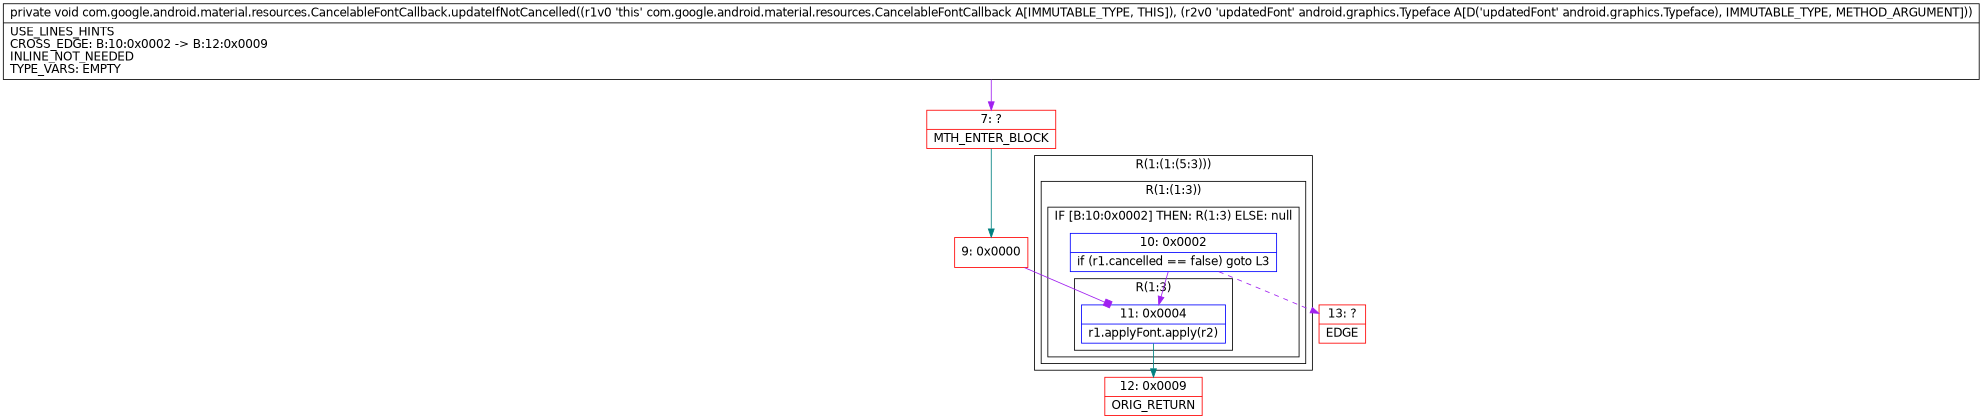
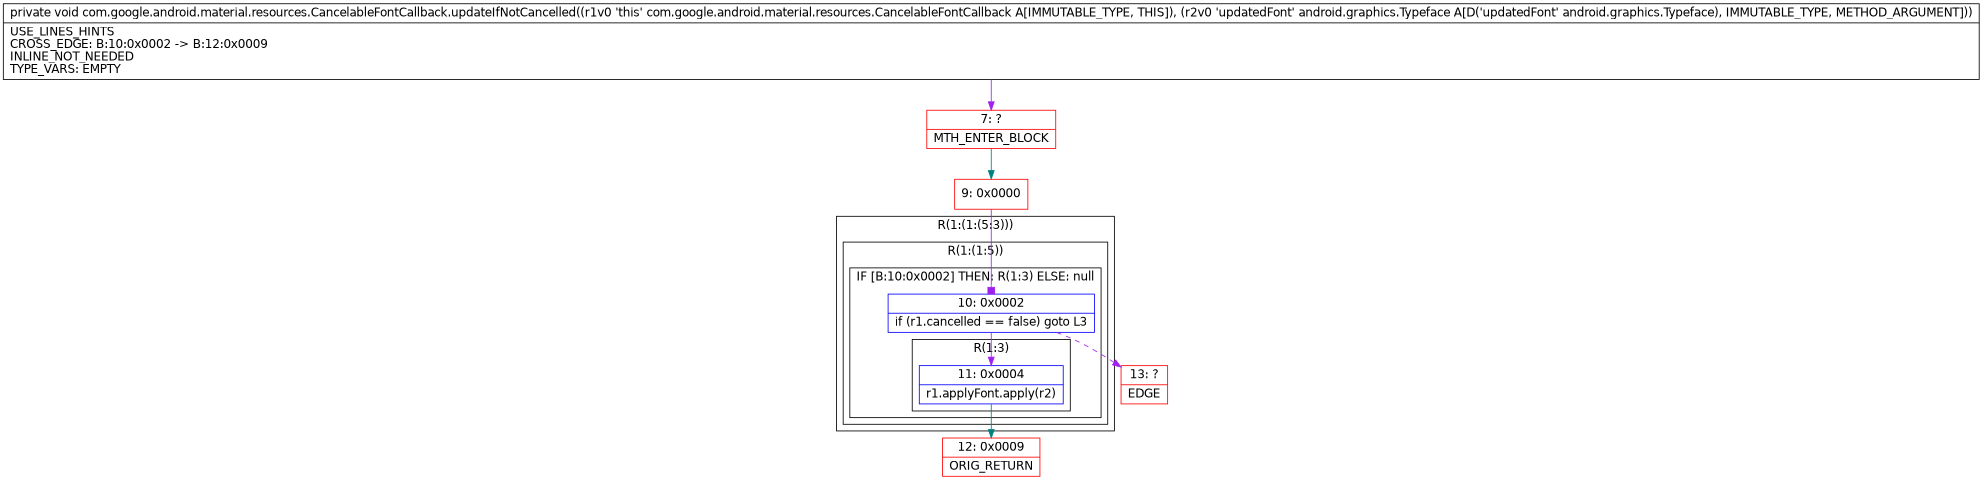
cluster "R(1:(1:3))": label "R(1:(1:3))" -> "R(1:(1:5))"
edge "9: 0x0000" -> "11: 0x0004": now "9: 0x0000" -> "10: 0x0002"
